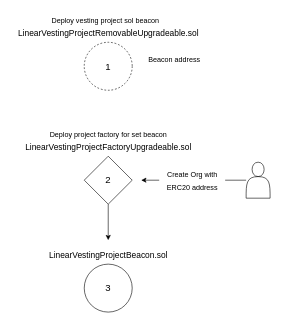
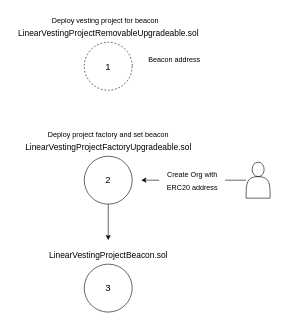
node "Deploy vesting project sol beacon": label "Deploy vesting project sol beacon" -> "Deploy vesting project for beacon"
node "Deploy project factory for set beacon": label "Deploy project factory for set beacon" -> "Deploy project factory and set beacon"
node "2": shape diamond -> ellipse
